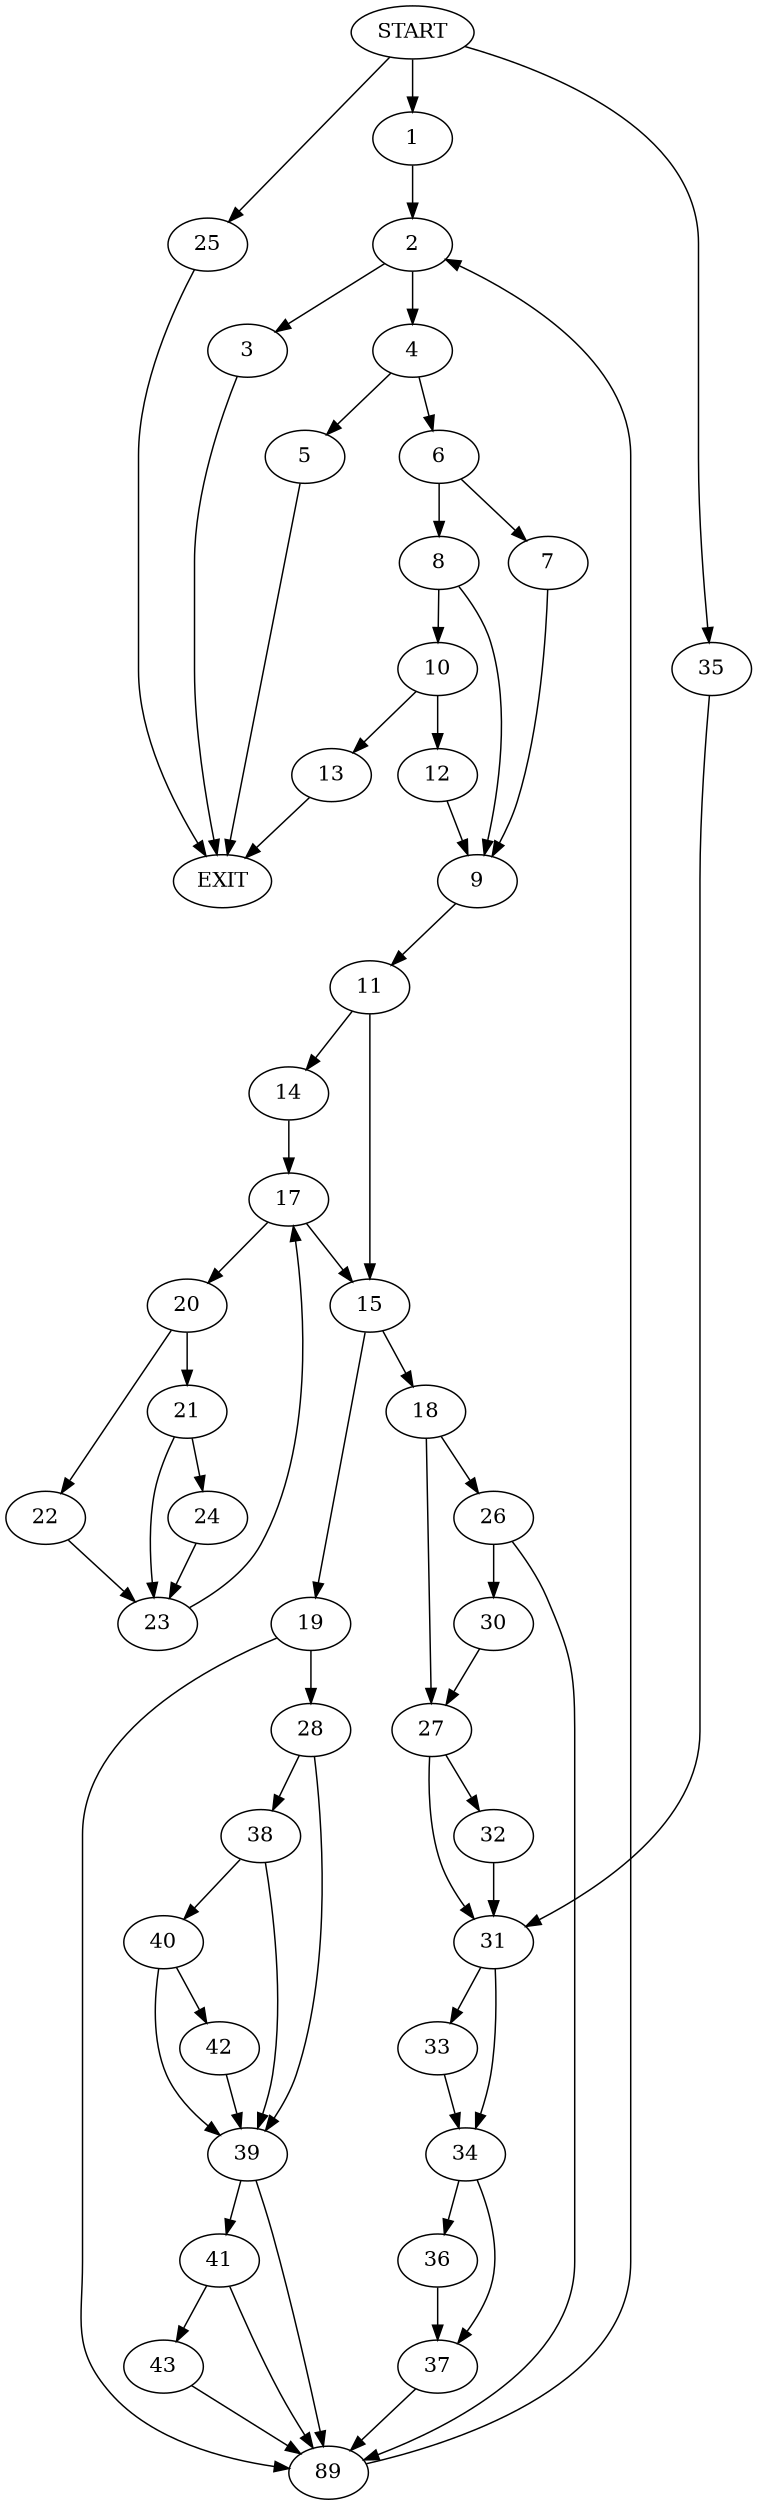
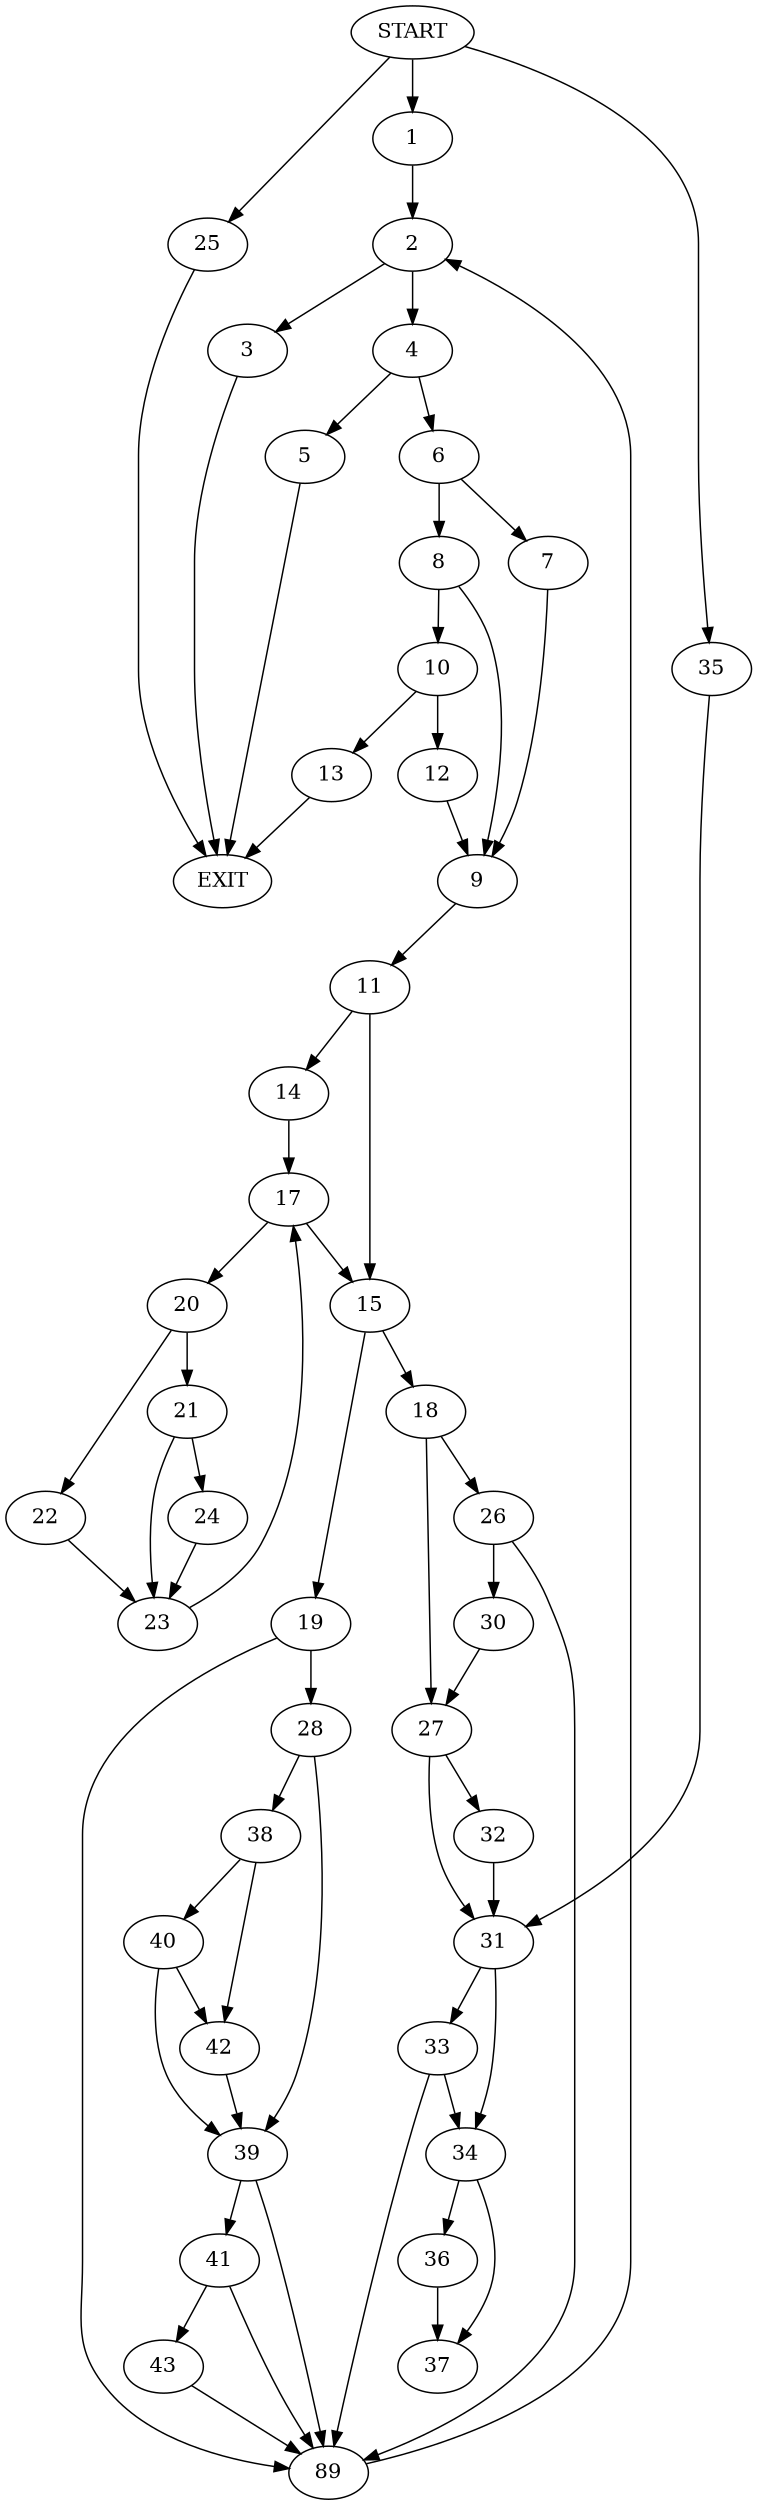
edge "38" -> "39": now "38" -> "42"
edge "37" -> "89": now "33" -> "89"
